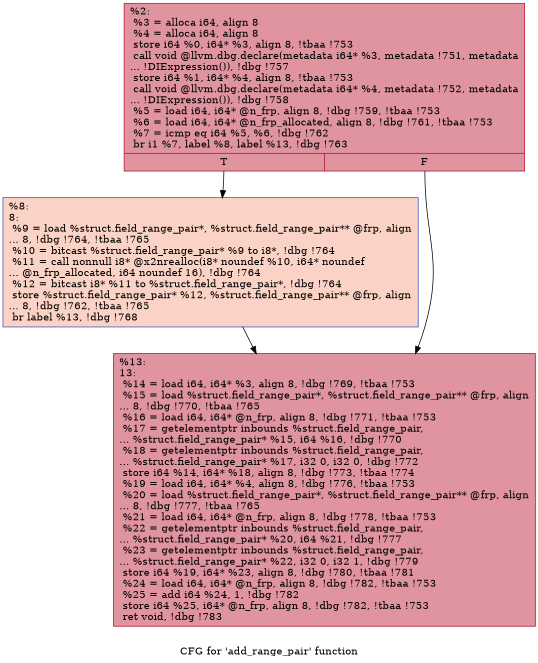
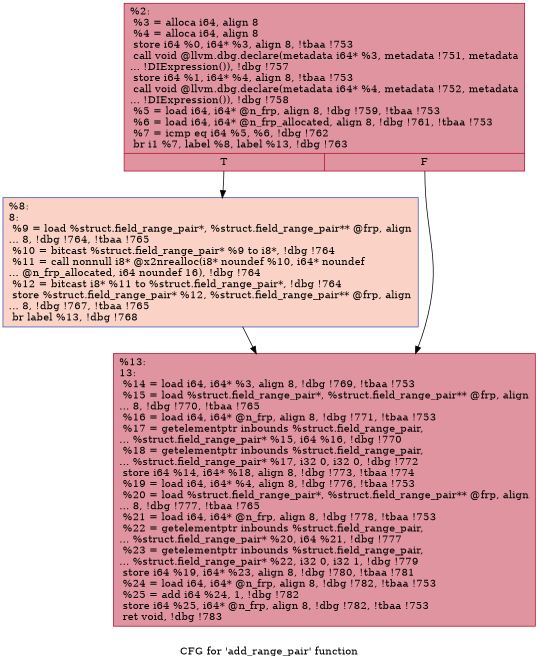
node "%8:": text "... 8, !dbg !762, !tbaa !765" -> "... 8, !dbg !767, !tbaa !765"
